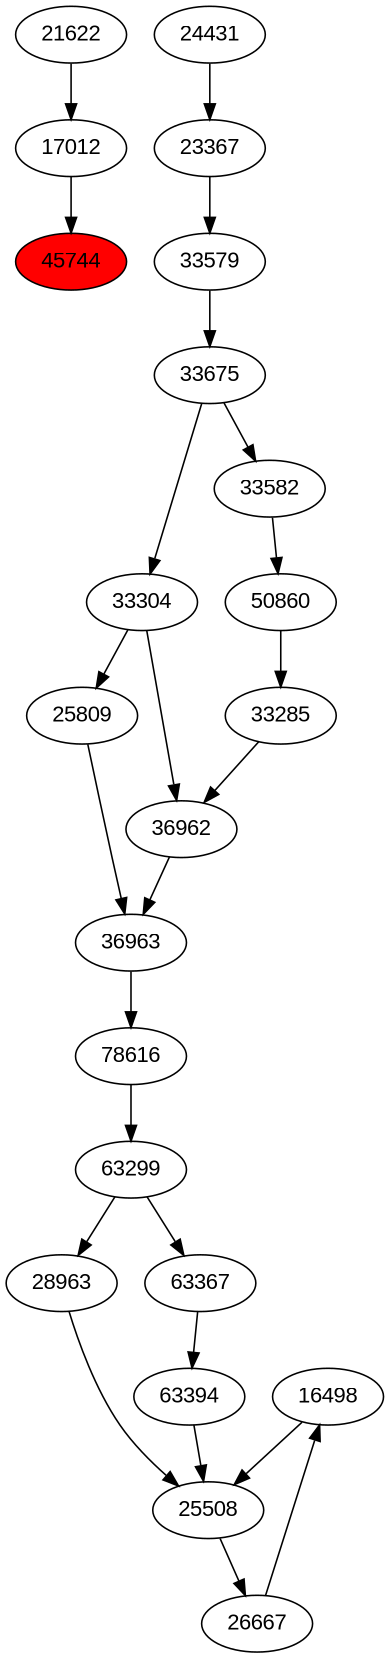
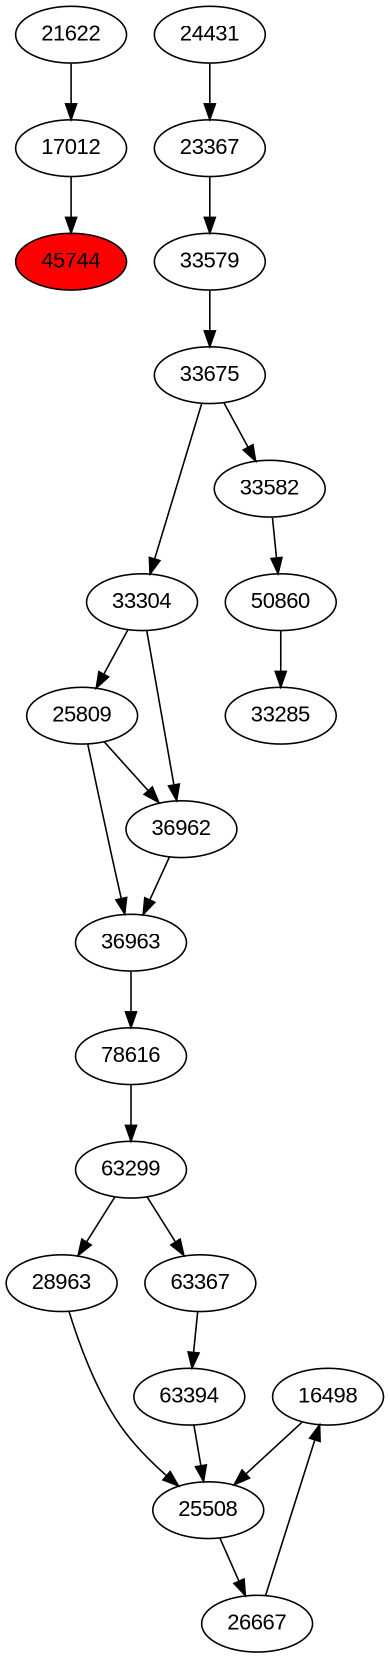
edge "33285" -> "36962": now "25809" -> "36962"
